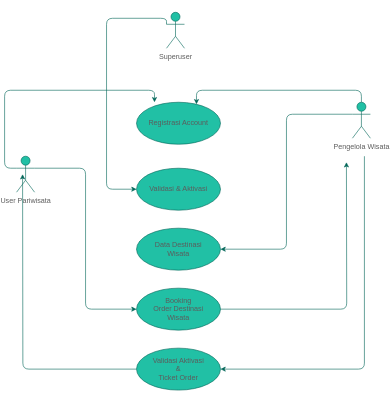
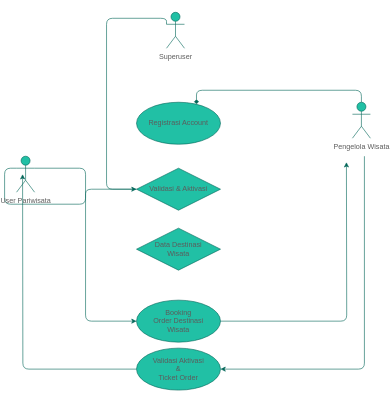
edge "Pengelola Wisata" -> "Registrasi Account": arrowhead classic -> diamond
edge "User Pariwisata" -> "Registrasi Account": now "User Pariwisata" -> "Validasi & Aktivasi"
edge "Pengelola Wisata" -> "Data Destinasi Wisata": removed
edge "Superuser" -> "Validasi & Aktivasi": arrowhead classic -> none
node "Validasi & Aktivasi": shape ellipse -> diamond
node "Data Destinasi Wisata": shape ellipse -> diamond
node "Booking Order Destinasi Wisata": moved (179, 309) -> (179, 321)
